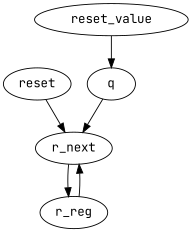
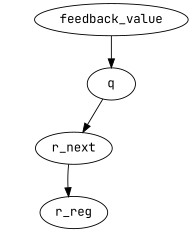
node "reset_value": label "reset_value" -> "feedback_value"
node "reset": removed
edge "r_reg" -> "r_next": removed
